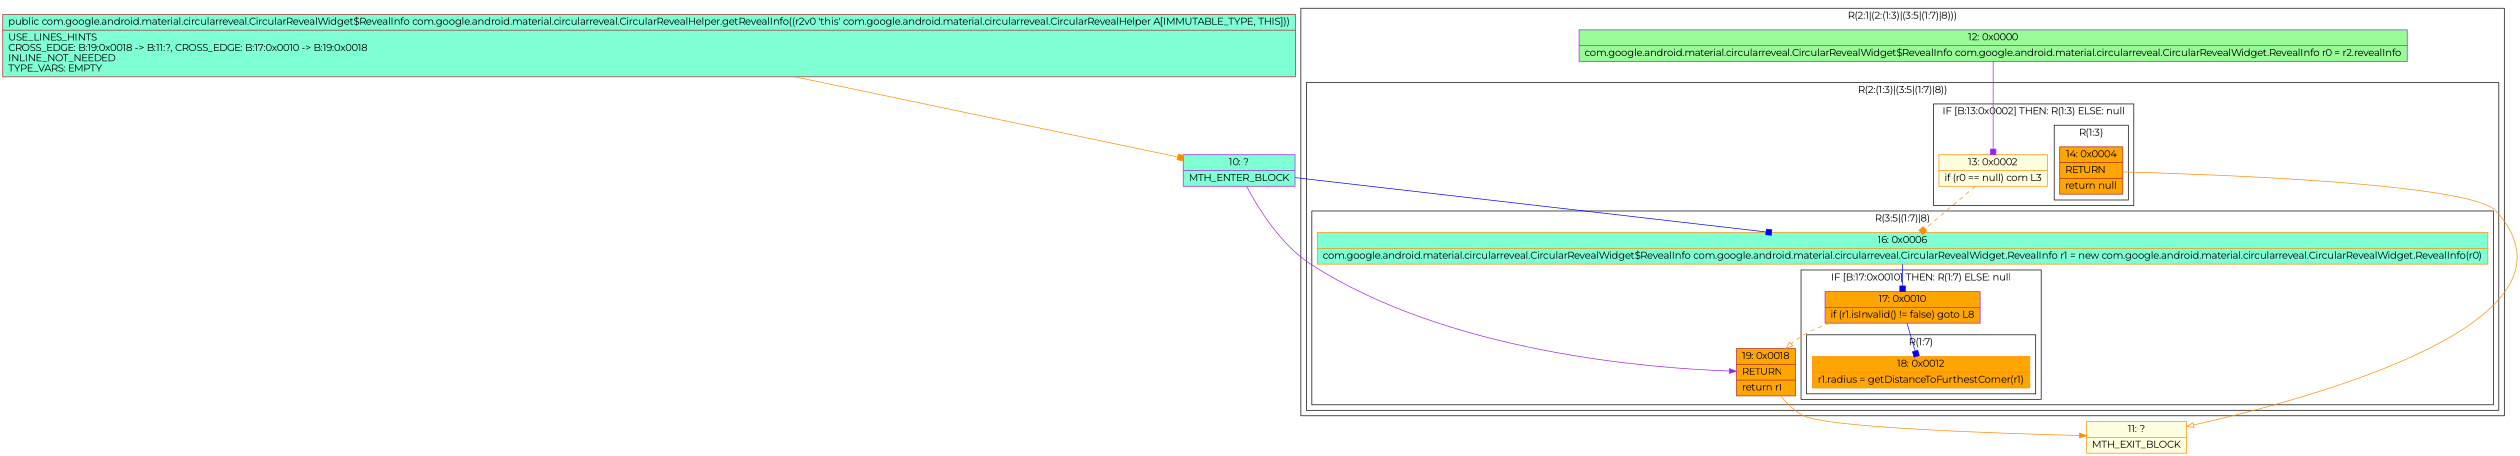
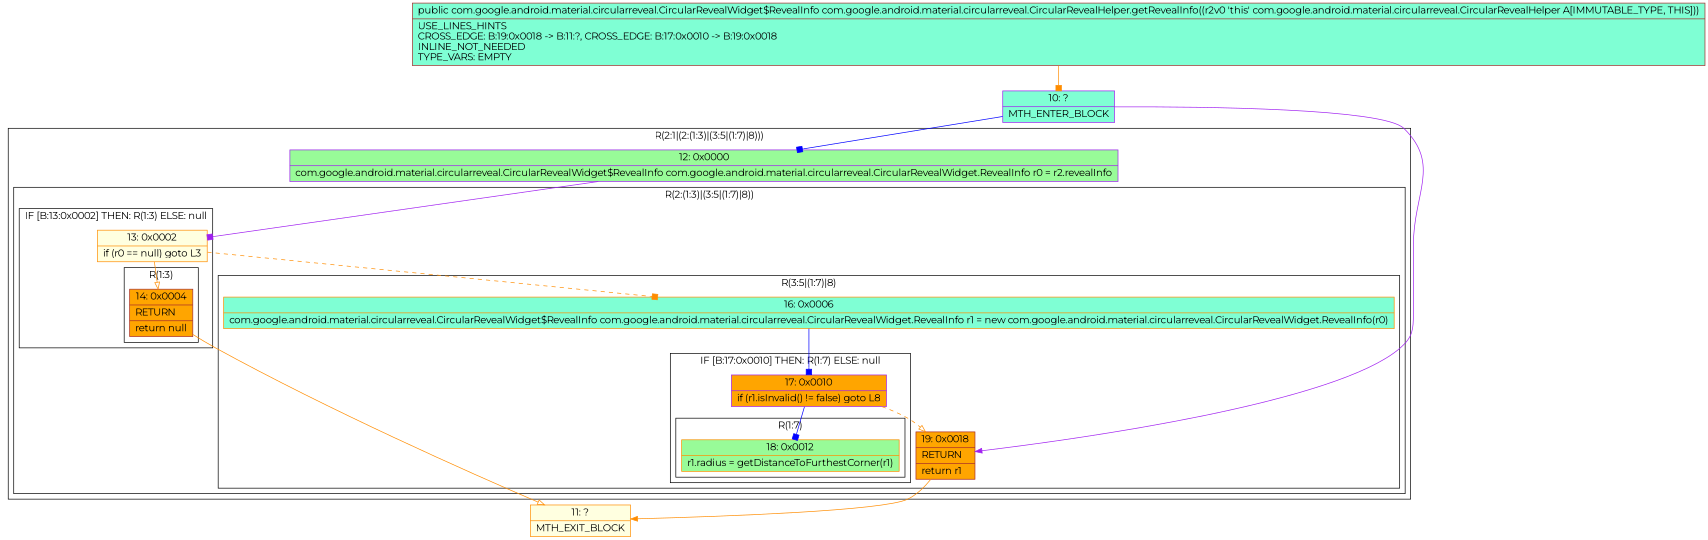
node "13: 0x0002": text "if (r0 == null) com L3" -> "if (r0 == null) goto L3"
edge "10: ?" -> "16: 0x0006": now "10: ?" -> "12: 0x0000"
edge "13: 0x0002" -> "14: 0x0004": added
node "18: 0x0012": fillcolor orange -> palegreen
